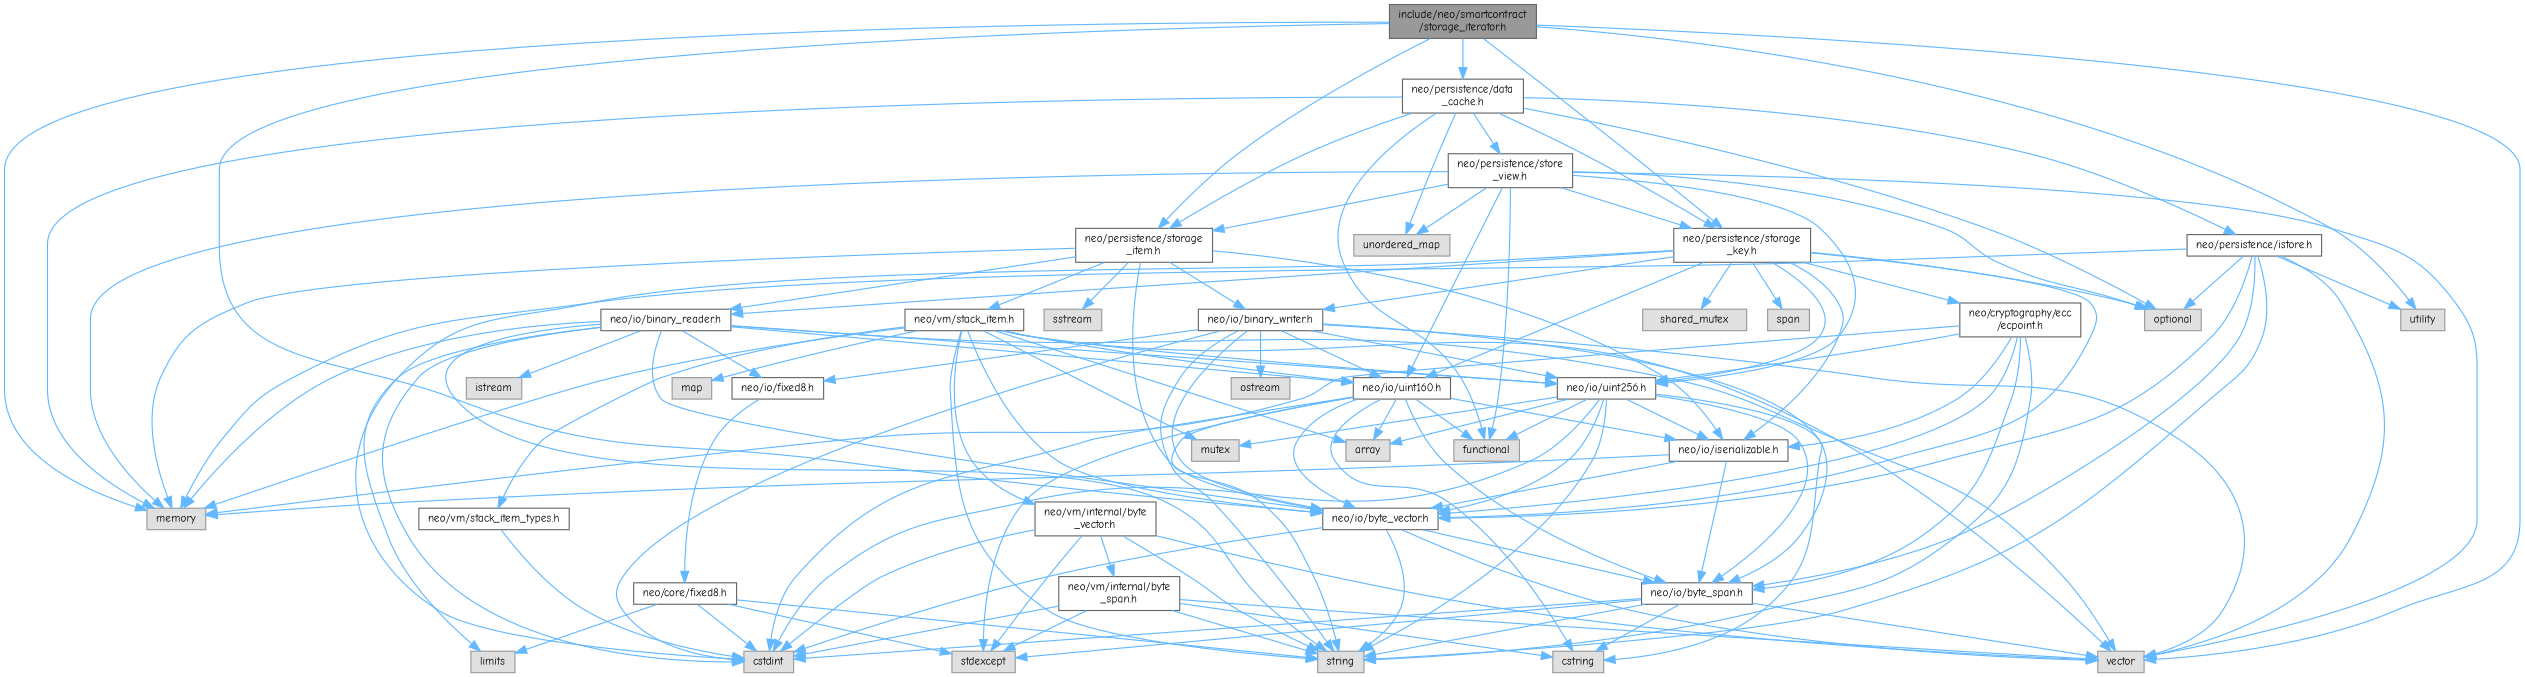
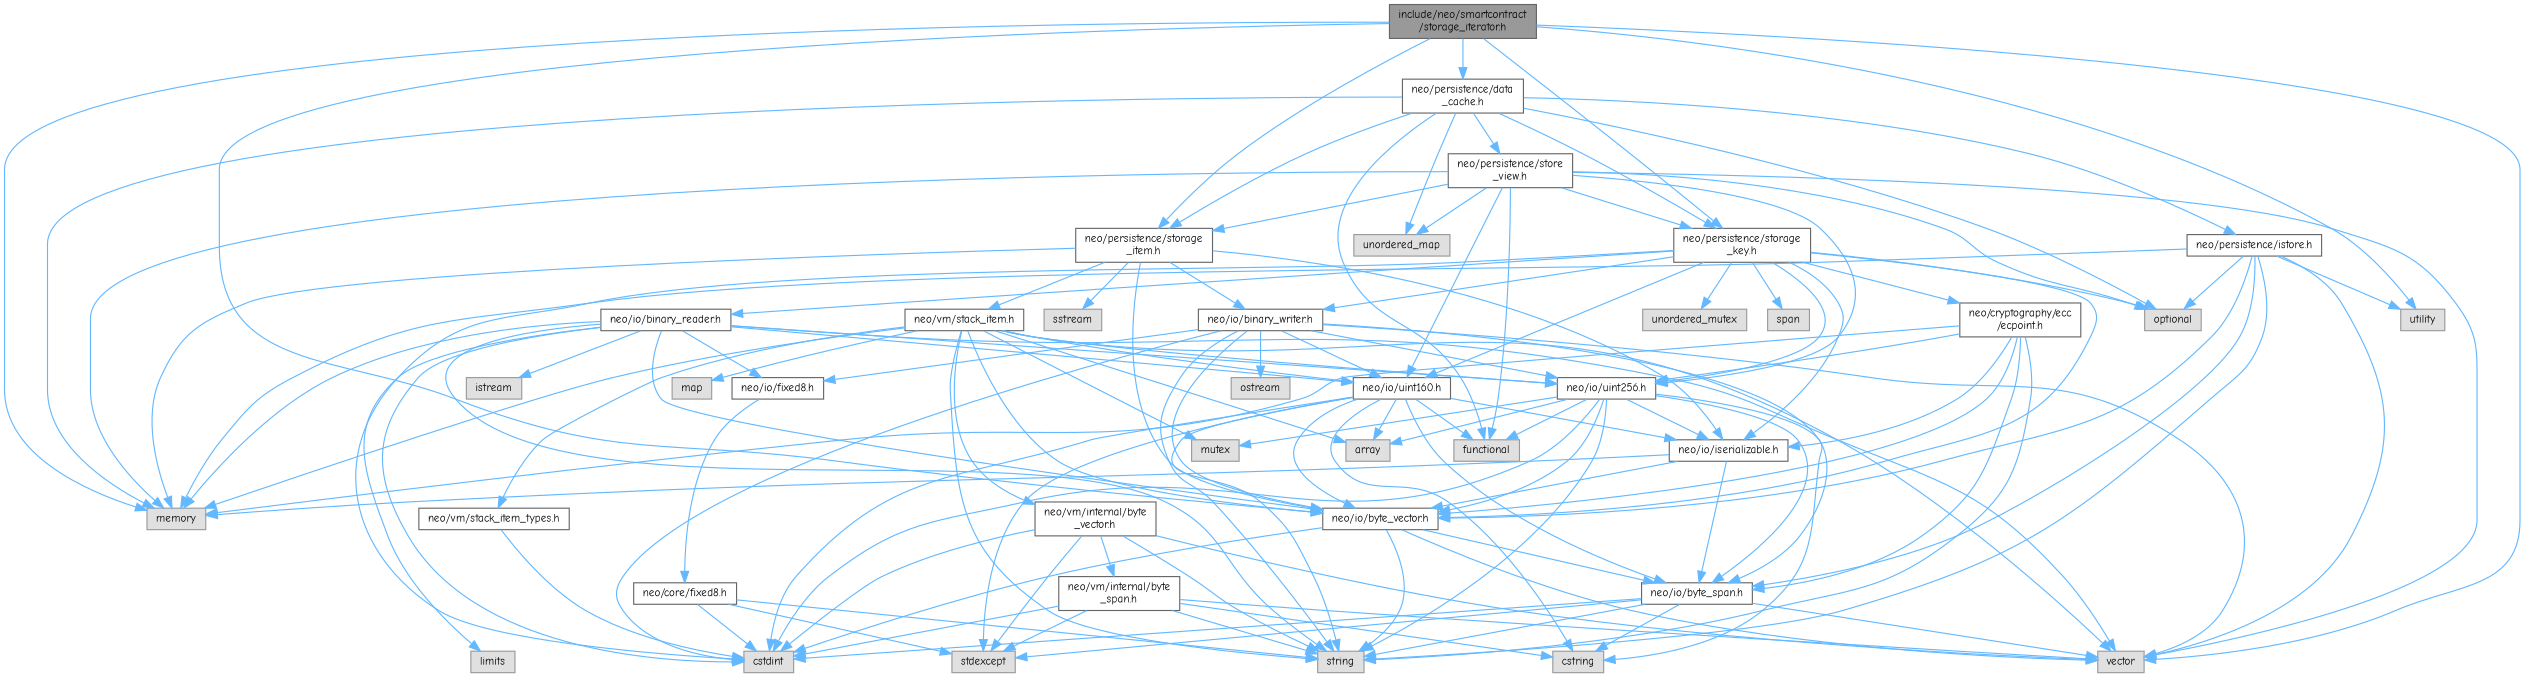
edge "neo/persistence/storage _item.h" -> "neo/io/binary_reader.h": removed
node "shared_mutex": label "shared_mutex" -> "unordered_mutex"
edge "neo/core/fixed8.h" -> "limits": removed
